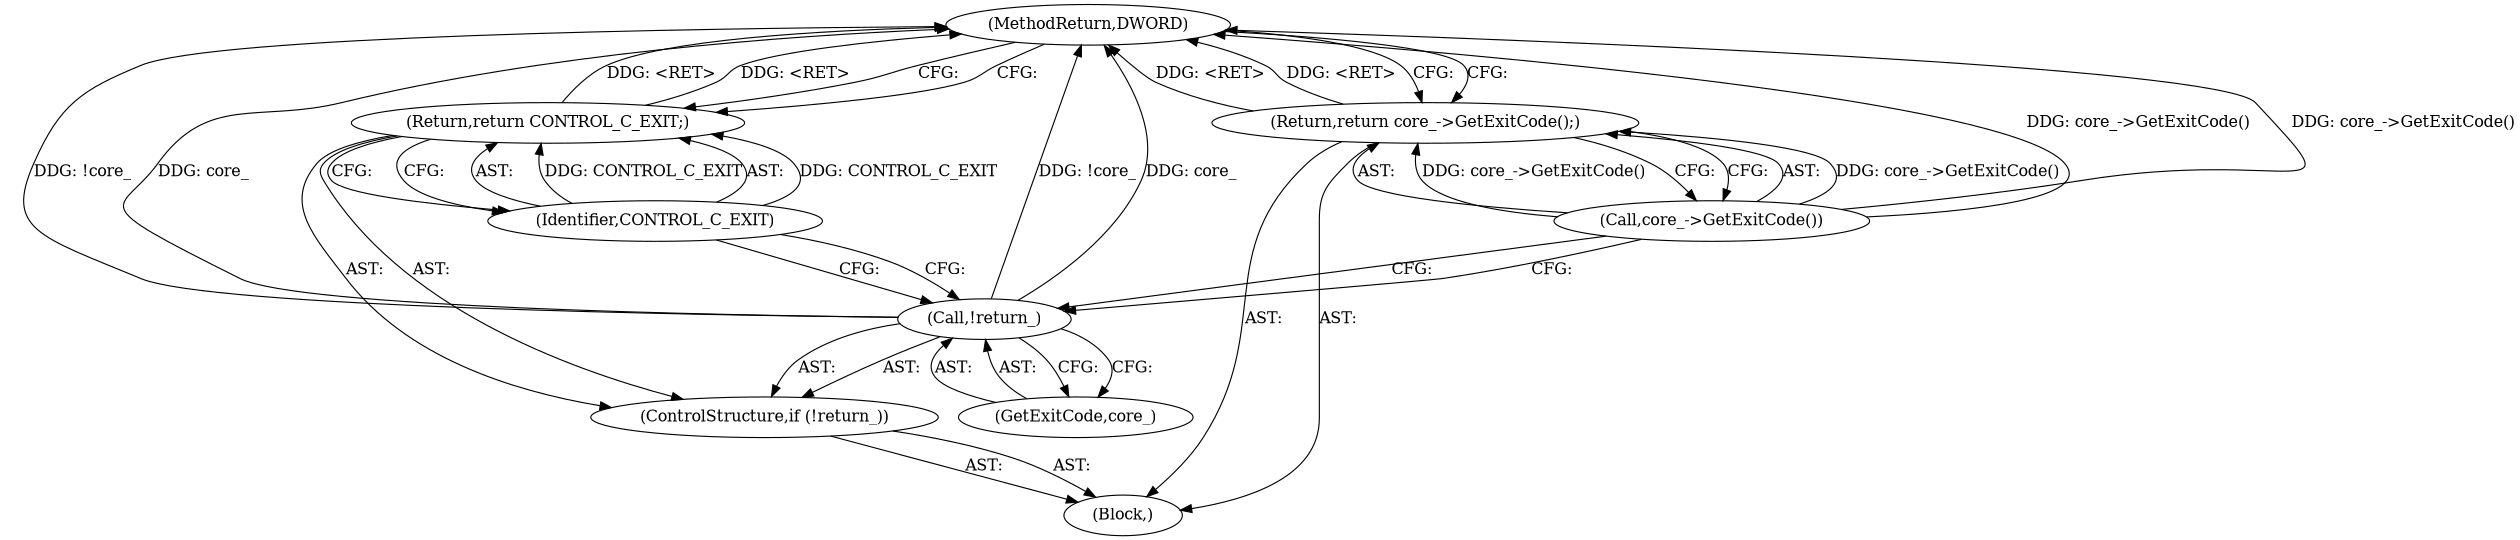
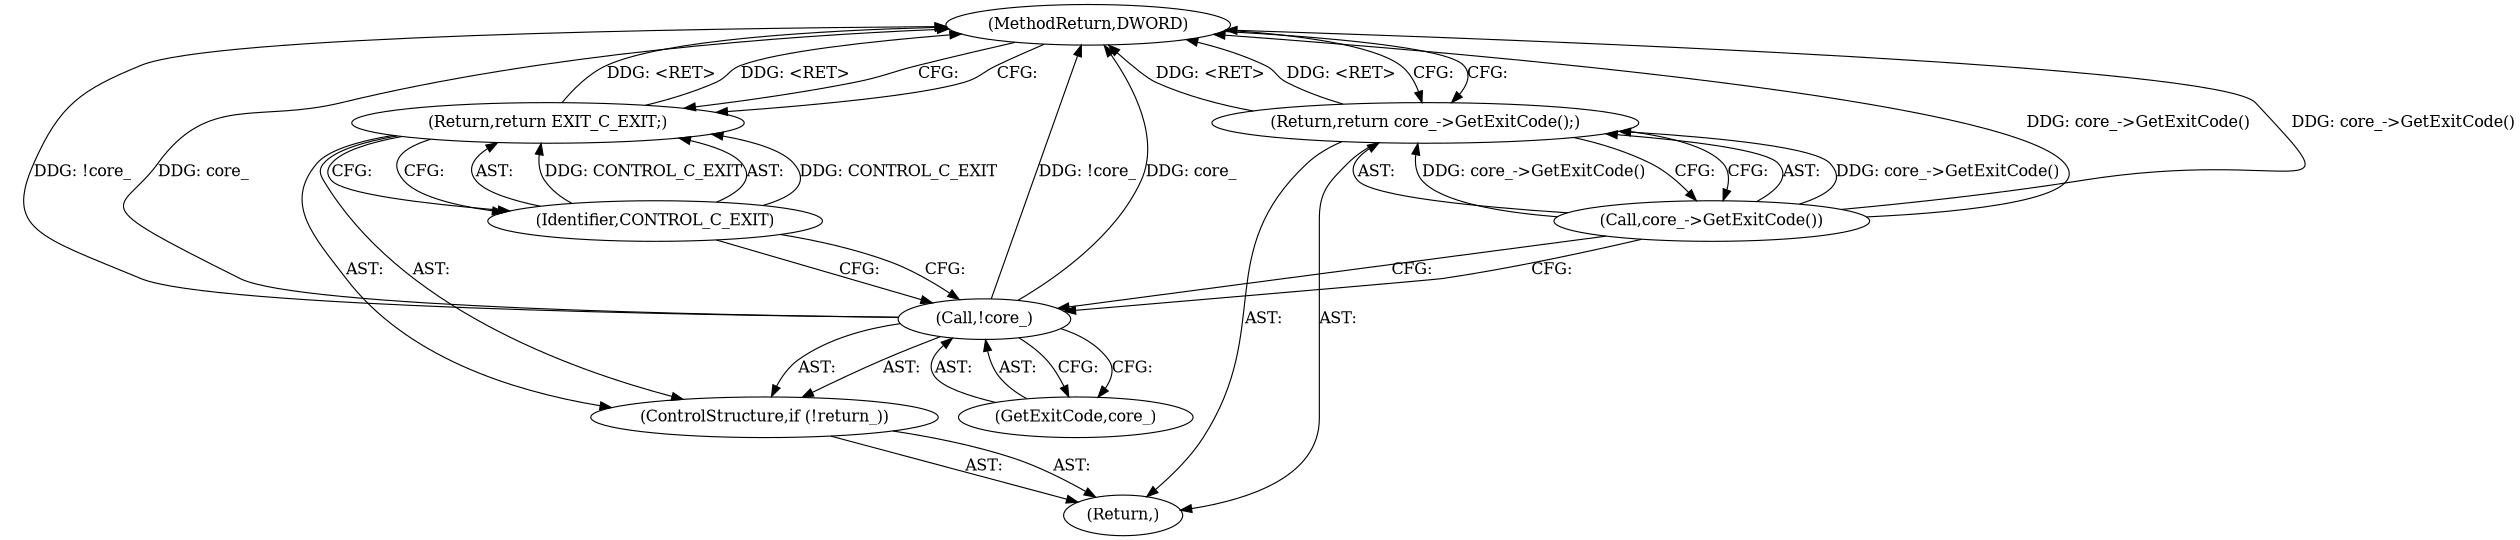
node "(Return,return CONTROL_C_EXIT;)": label "(Return,return CONTROL_C_EXIT;)" -> "(Return,return EXIT_C_EXIT;)"
node "(Call,!return_)": label "(Call,!return_)" -> "(Call,!core_)"
node "(Block,)": label "(Block,)" -> "(Return,)"
